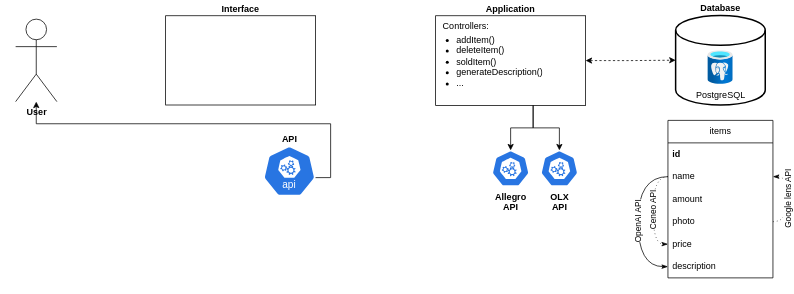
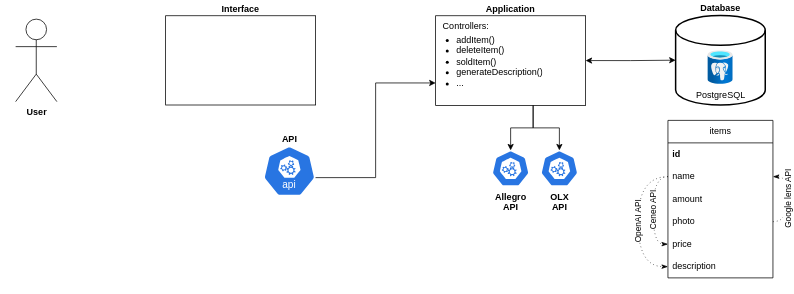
edge "Database" -- "Application": style dashed -> solid
edge "API" -> "User": now "API" -> "Application"
edge "name" -> "description": style solid -> dashed
